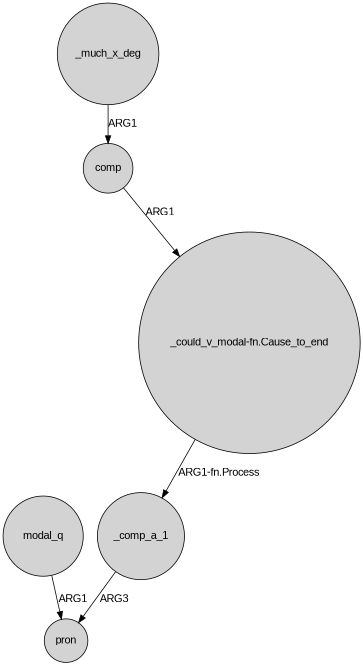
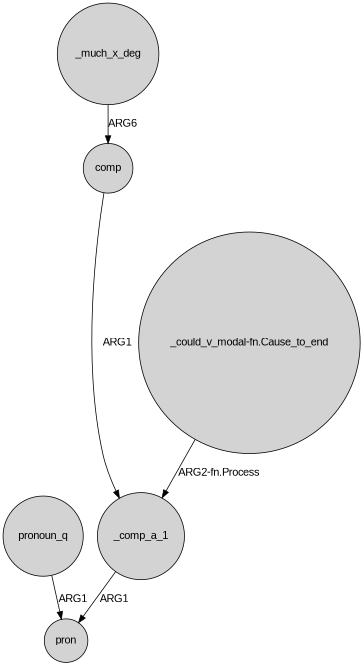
edge "_much_x_deg" -> "comp": label "ARG1" -> "ARG6"
edge "comp" -> "_could_v_modal-fn.Cause_to_end": now "comp" -> "_comp_a_1"
edge "_could_v_modal-fn.Cause_to_end" -> "_comp_a_1": label "ARG1-fn.Process" -> "ARG2-fn.Process"
node "modal_q": label "modal_q" -> "pronoun_q"
edge "_comp_a_1" -> "pron": label "ARG3" -> "ARG1"
